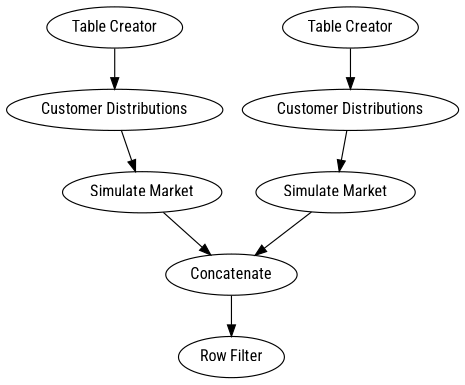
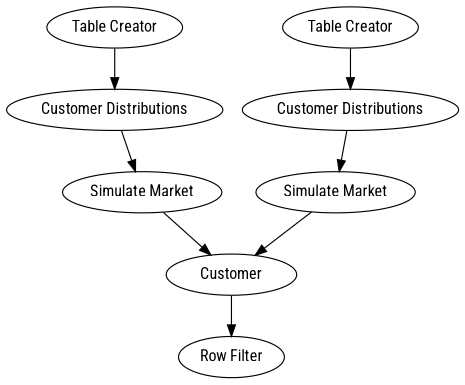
node "Concatenate": label "Concatenate" -> "Customer"
